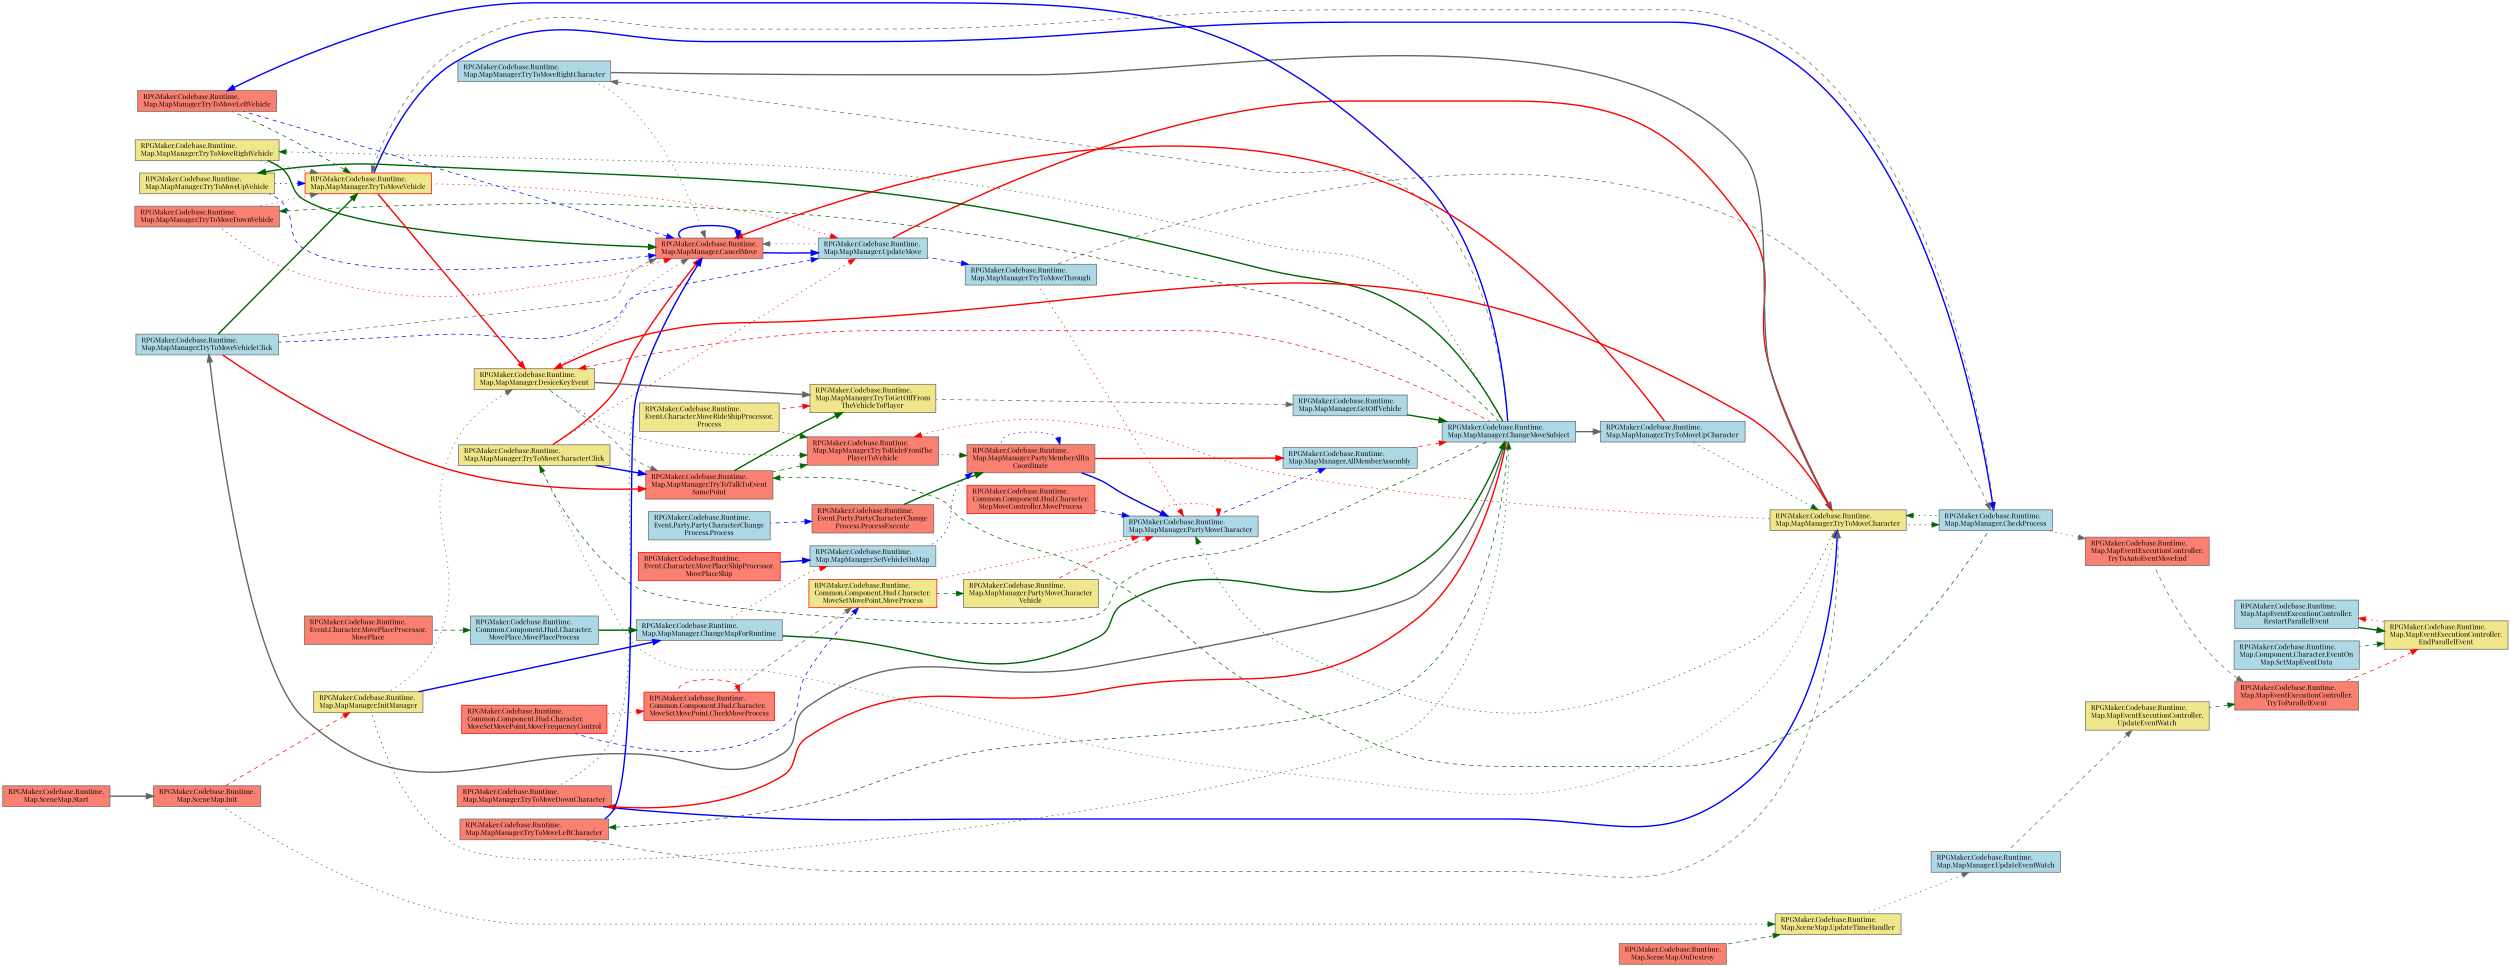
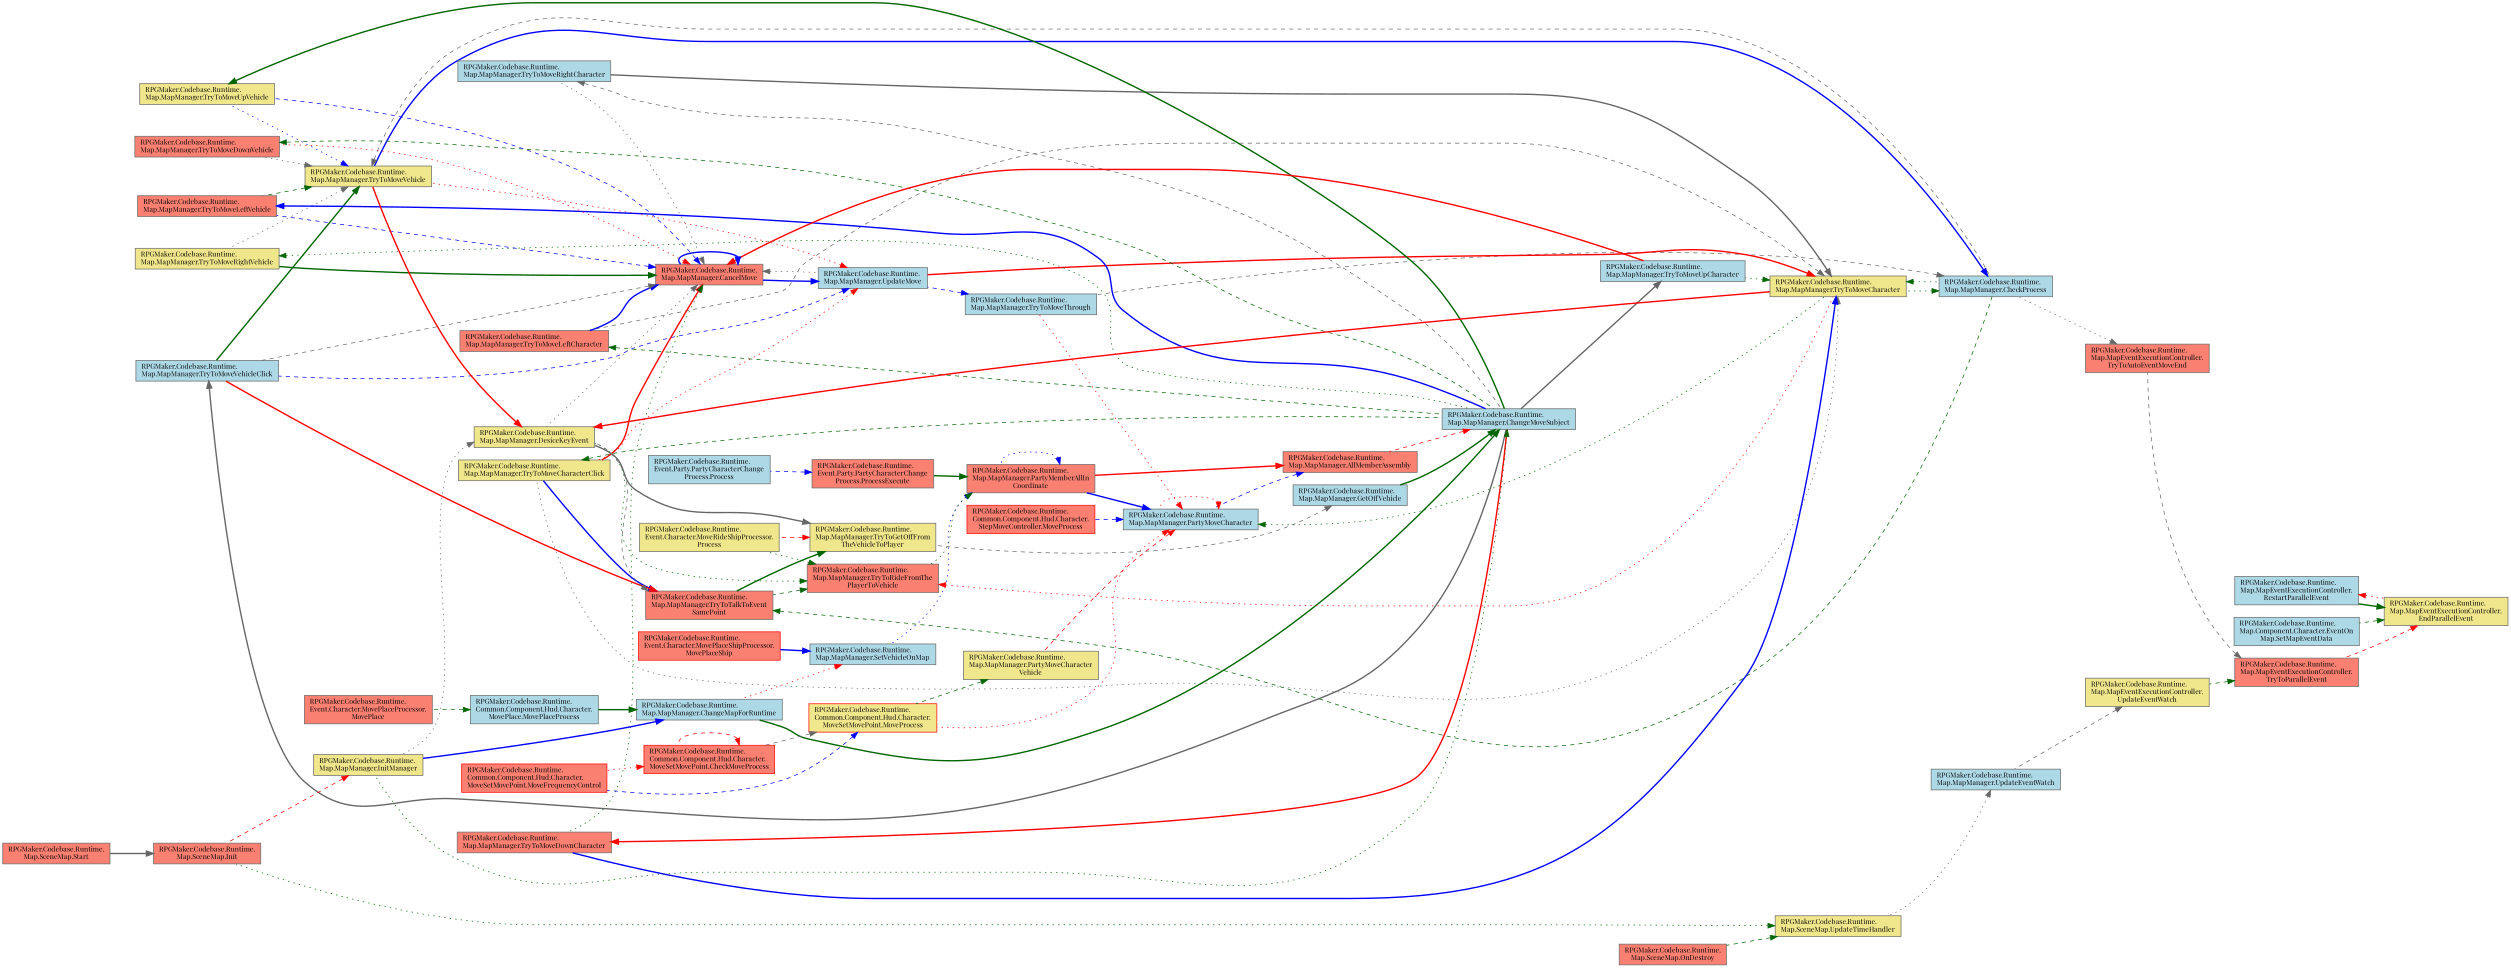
node "RPGMaker.Codebase.Runtime. Map.MapManager.TryToMoveVehicle": color red -> grey40
edge "RPGMaker.Codebase.Runtime. Map.MapManager.ChangeMoveSubject" -> "RPGMaker.Codebase.Runtime. Map.MapManager.DesiceKeyEvent": removed
node "RPGMaker.Codebase.Runtime. Map.MapManager.AllMemberAssembly": fillcolor lightblue -> salmon
